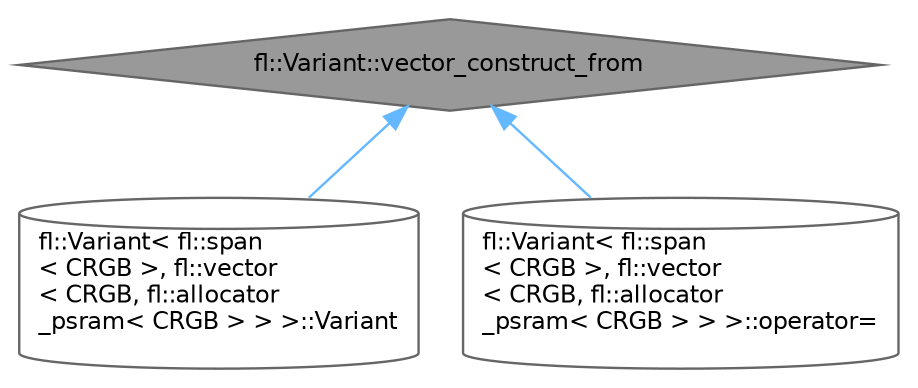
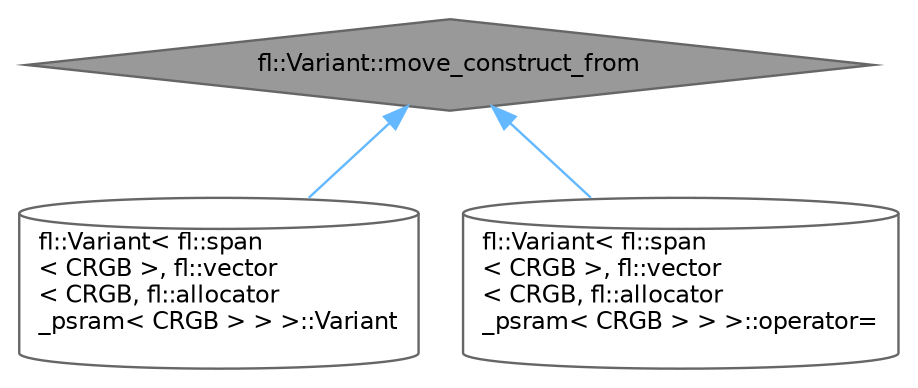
node "fl::Variant::vector_construct_from": label "fl::Variant::vector_construct_from" -> "fl::Variant::move_construct_from"
